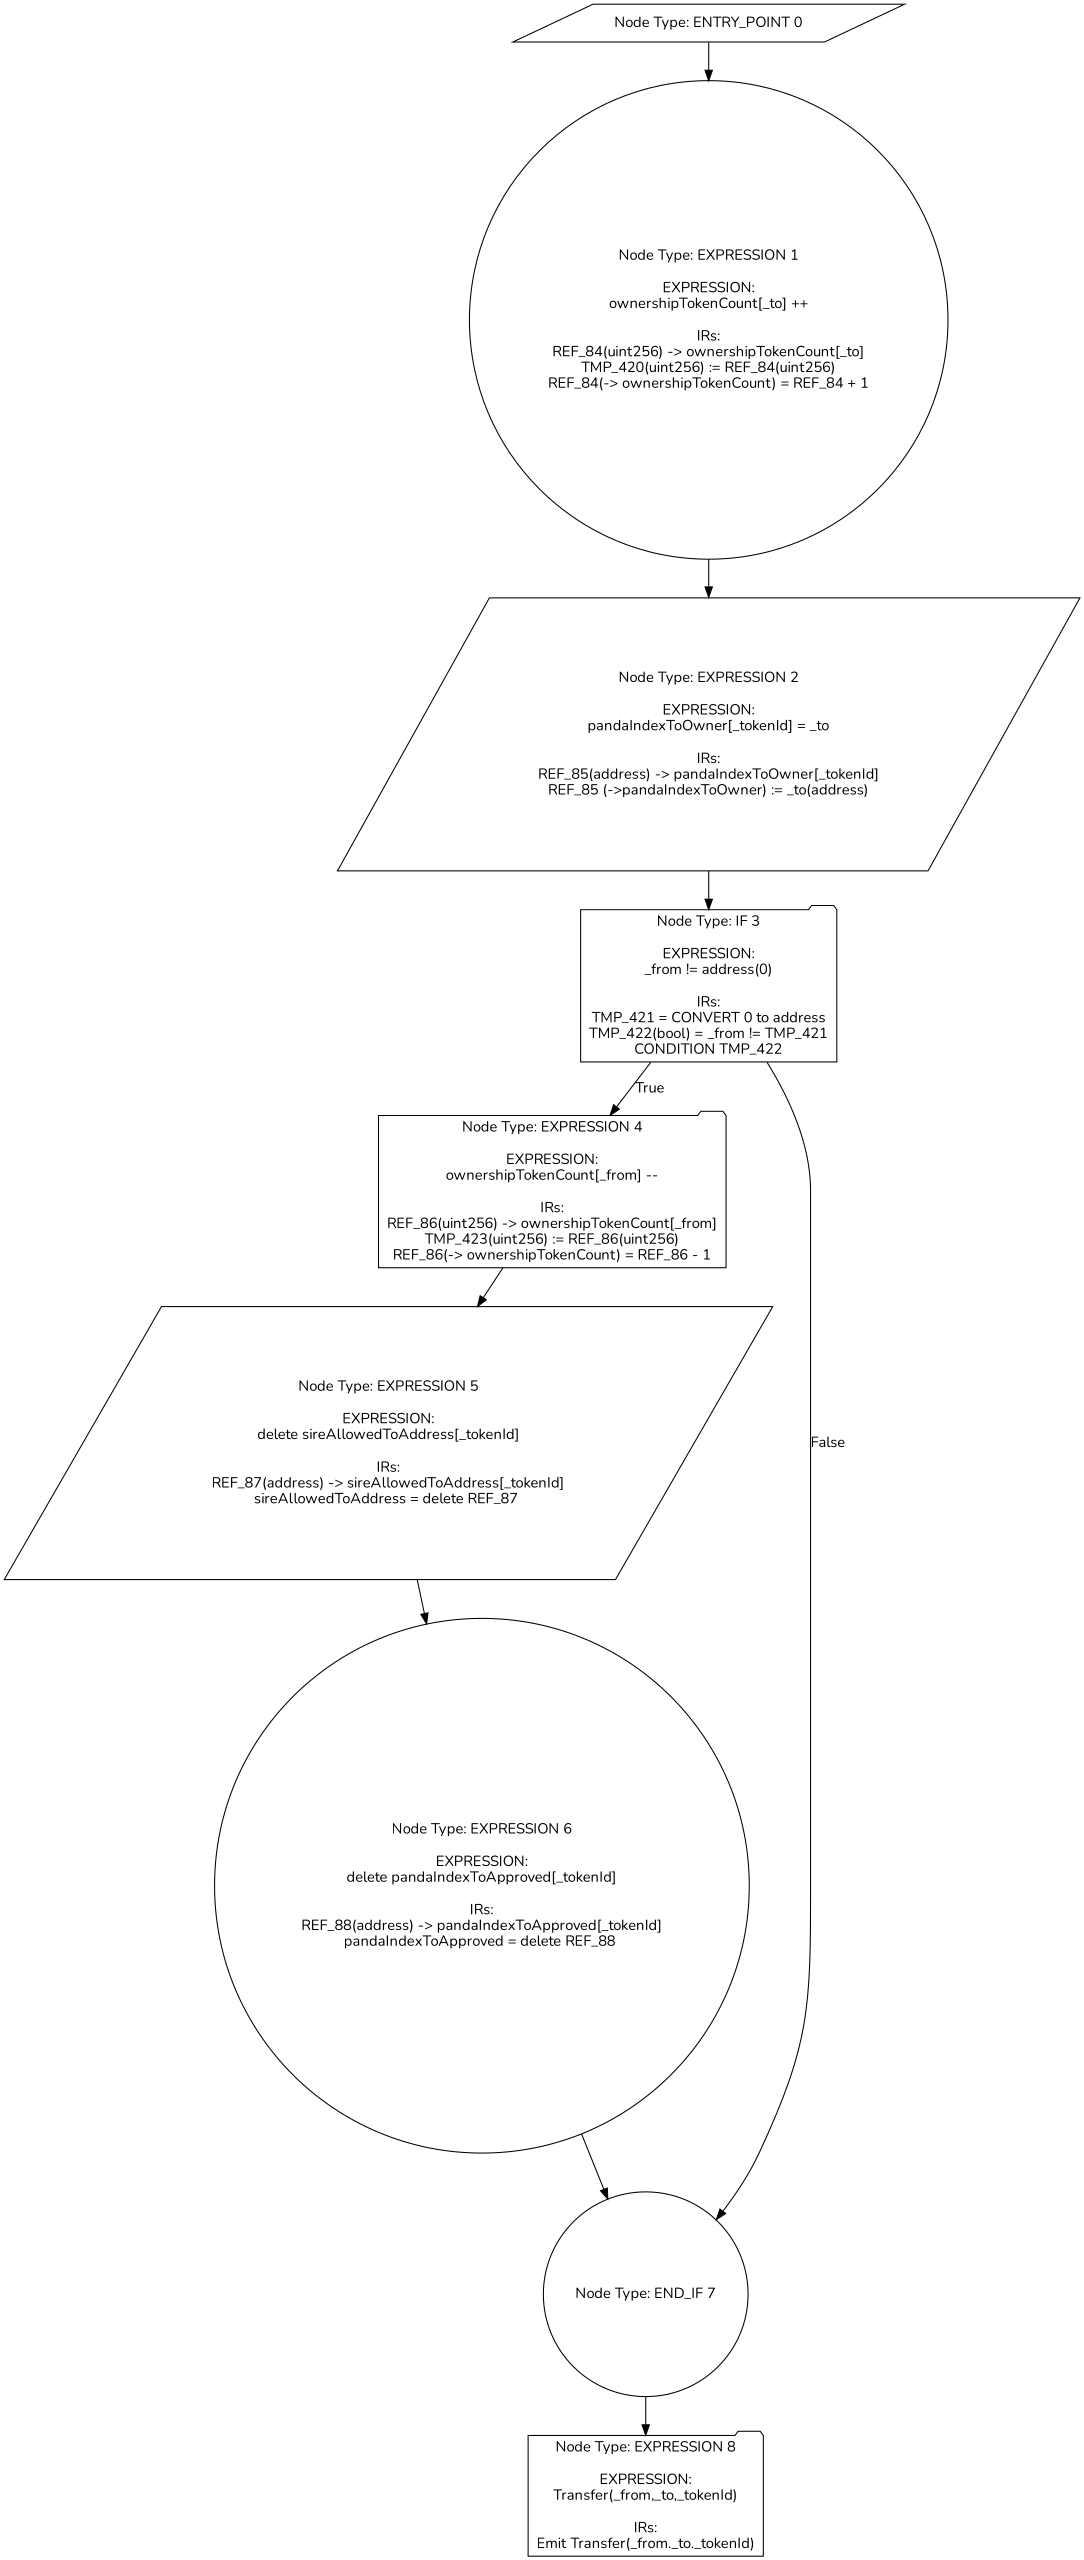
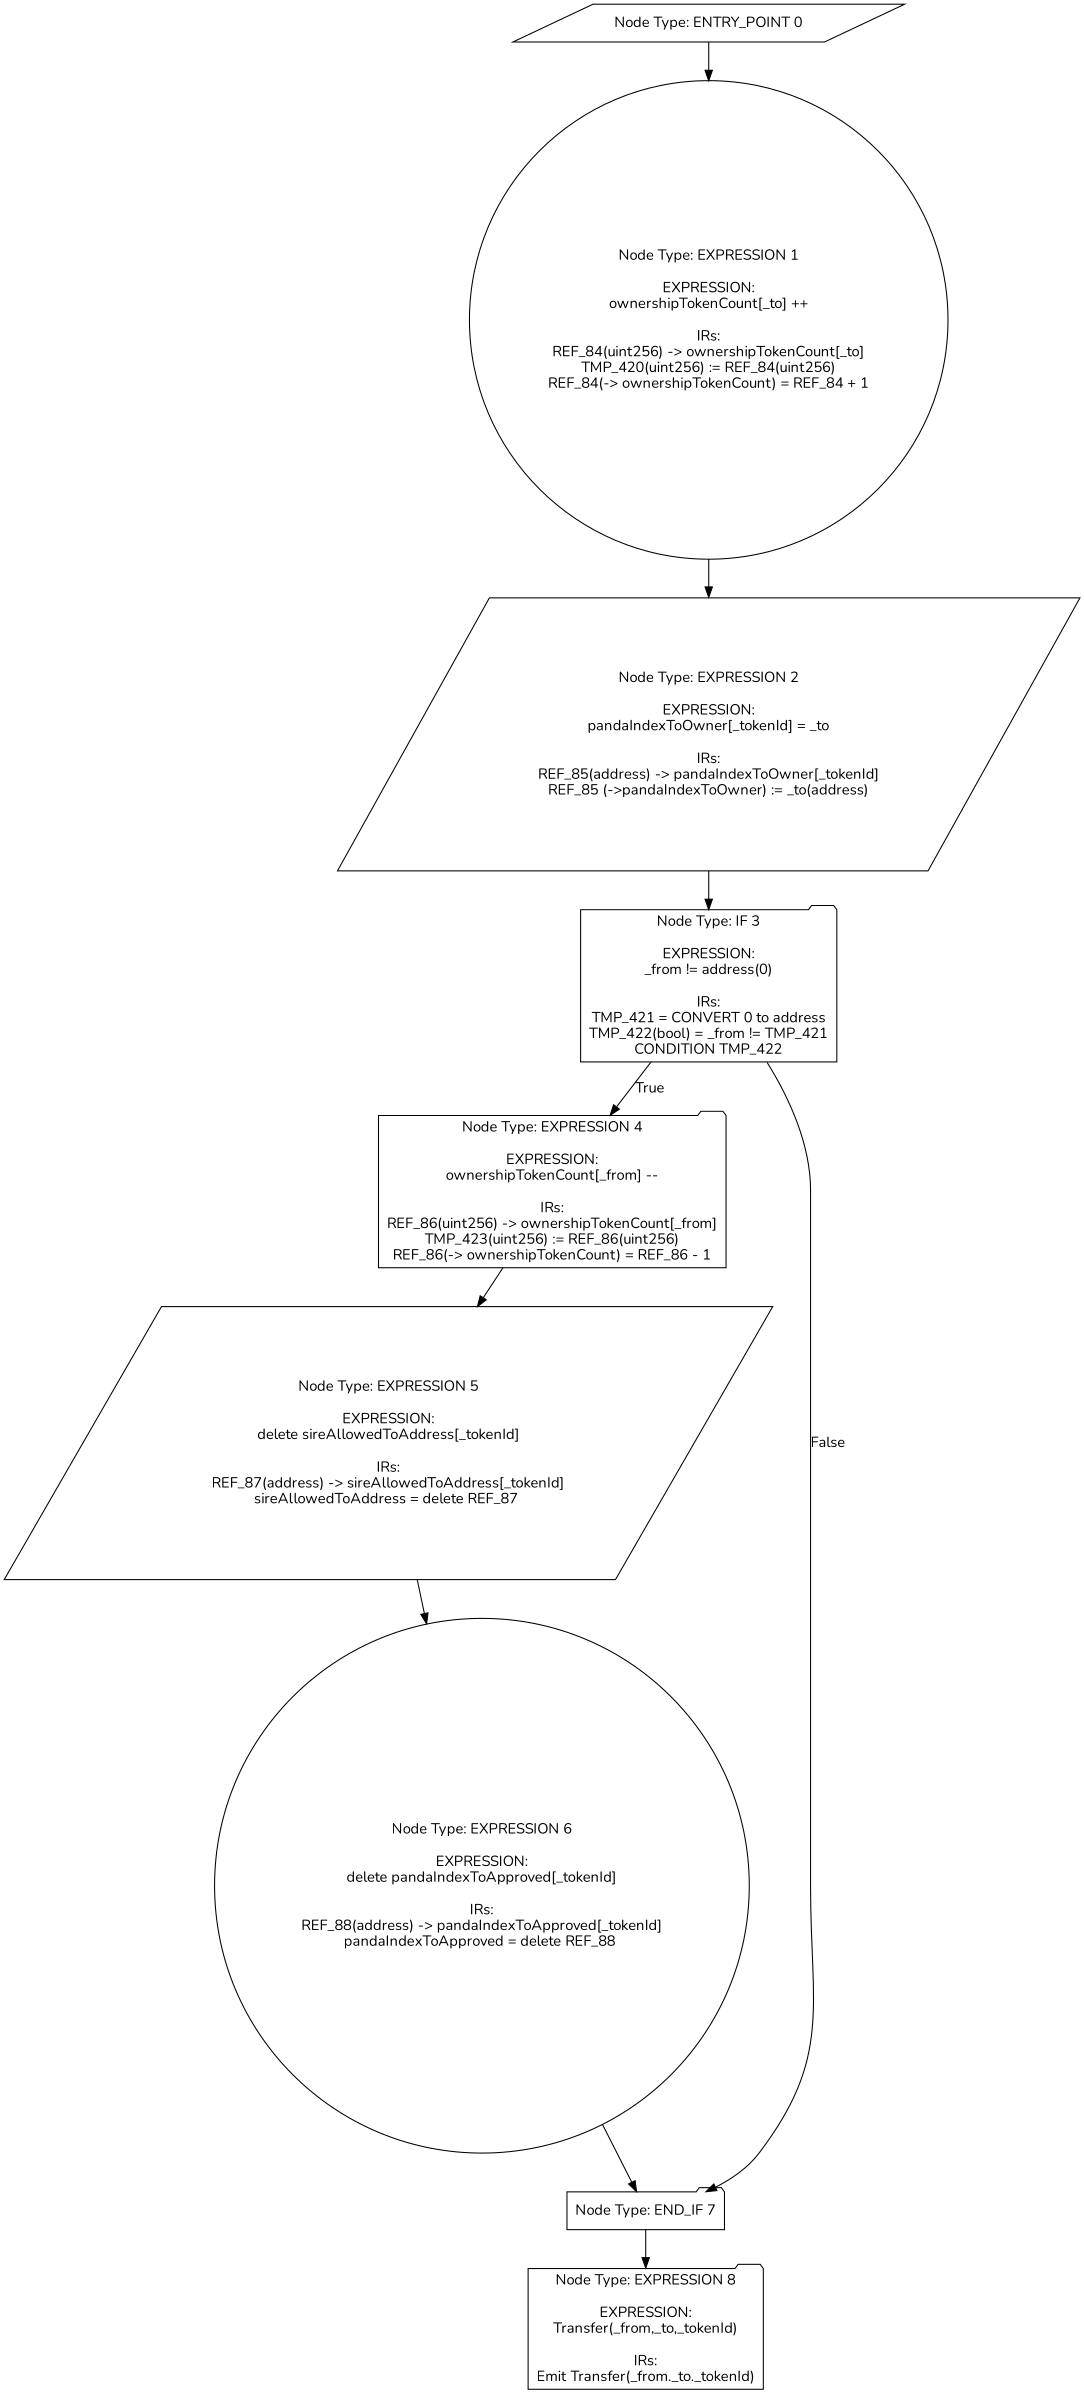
node "Node Type: END_IF 7": shape circle -> folder
